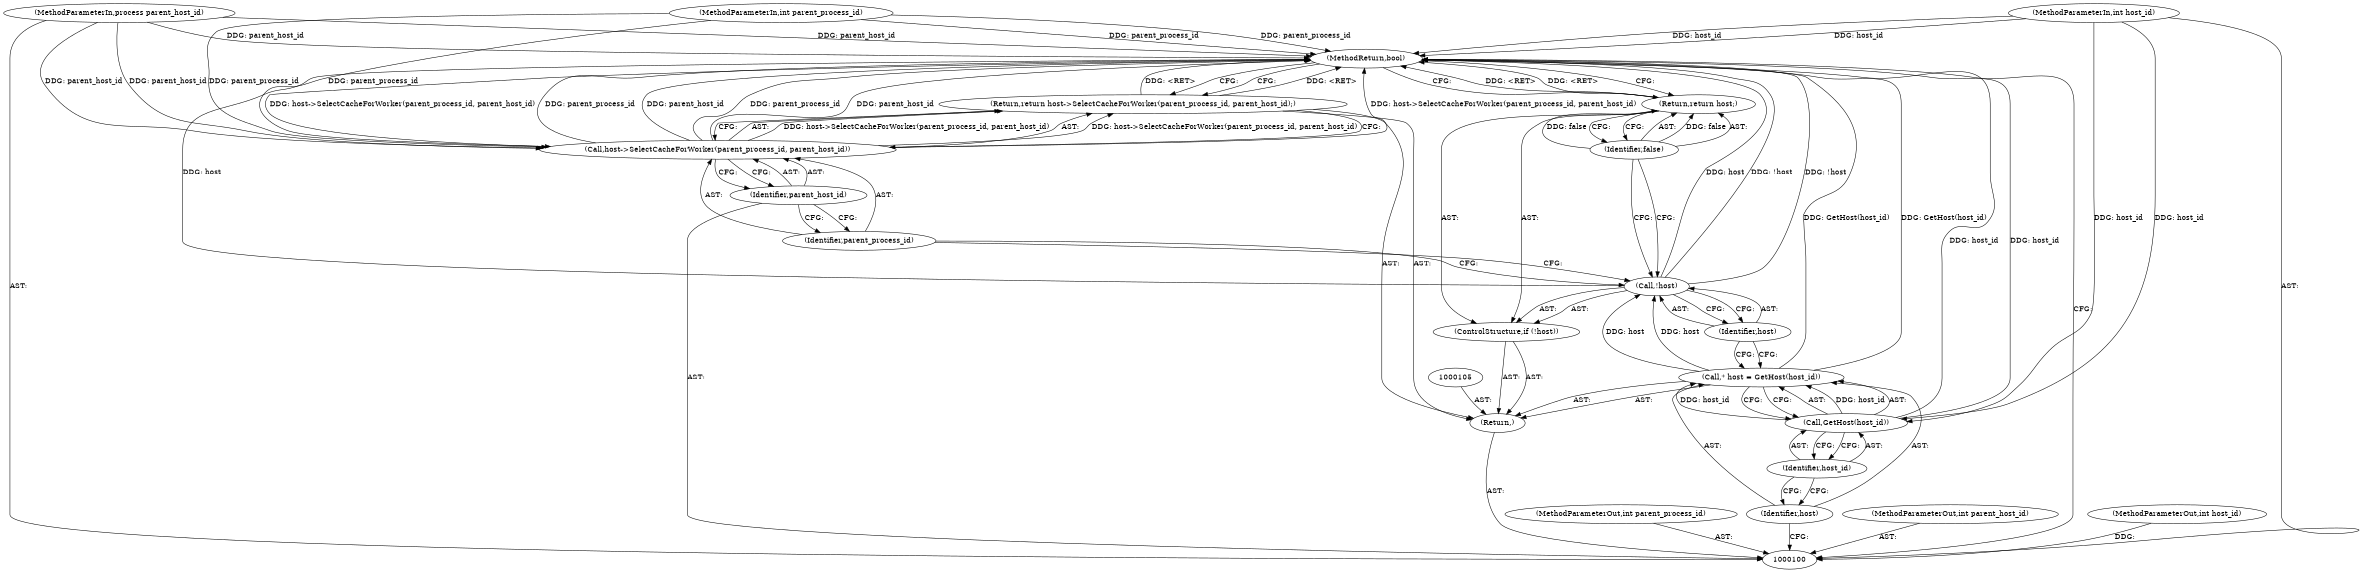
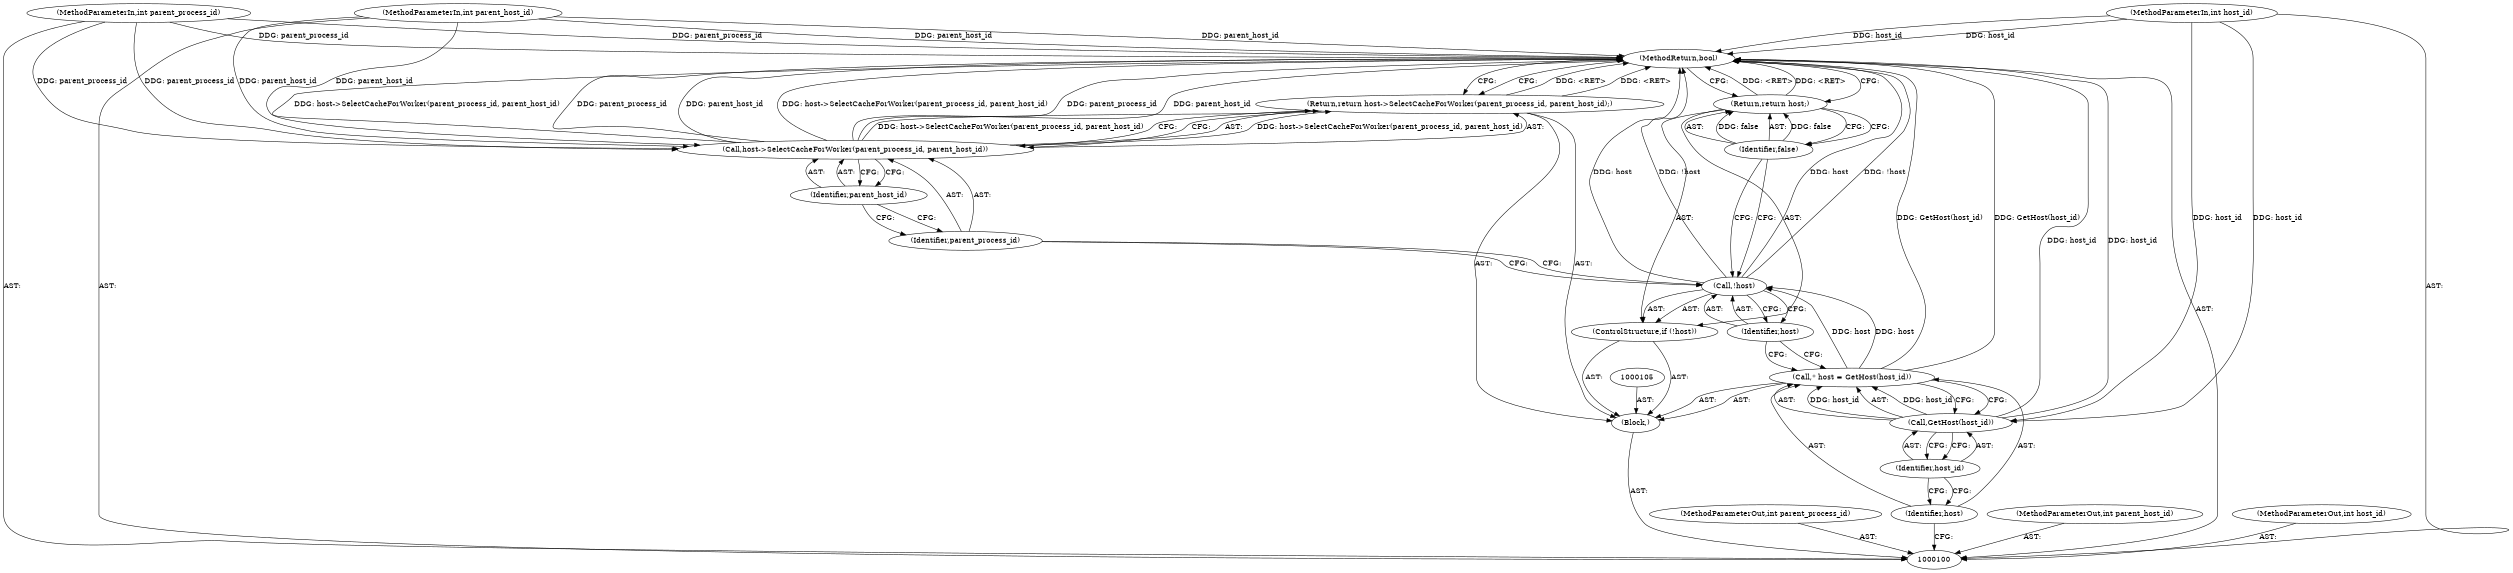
node "(MethodParameterIn,process parent_host_id)": label "(MethodParameterIn,process parent_host_id)" -> "(MethodParameterIn,int parent_host_id)"
edge "(MethodReturn,bool)" -> "1000100": label "CFG: " -> "AST: "
node "(Return,)": label "(Return,)" -> "(Block,)"
edge "(MethodParameterOut,int host_id)" -> "1000100": label "DDG: " -> "AST: "
edge "(Identifier,parent_host_id)" -> "1000100": now "(MethodParameterIn,int parent_process_id)" -> "1000100"
